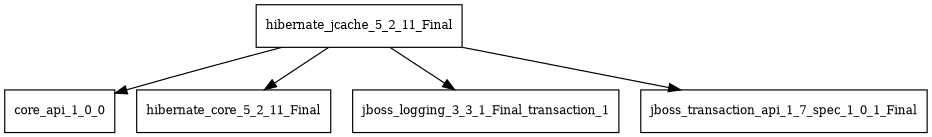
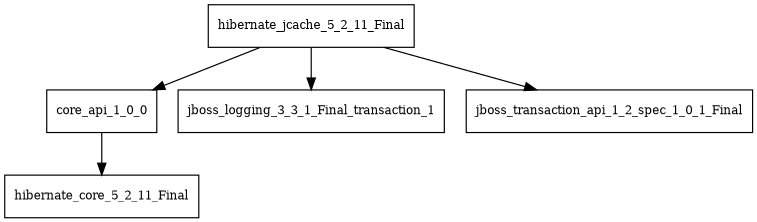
edge "hibernate_jcache_5_2_11_Final" -> "hibernate_core_5_2_11_Final": now "core_api_1_0_0" -> "hibernate_core_5_2_11_Final"
node "jboss_transaction_api_1_7_spec_1_0_1_Final": label "jboss_transaction_api_1_7_spec_1_0_1_Final" -> "jboss_transaction_api_1_2_spec_1_0_1_Final"
